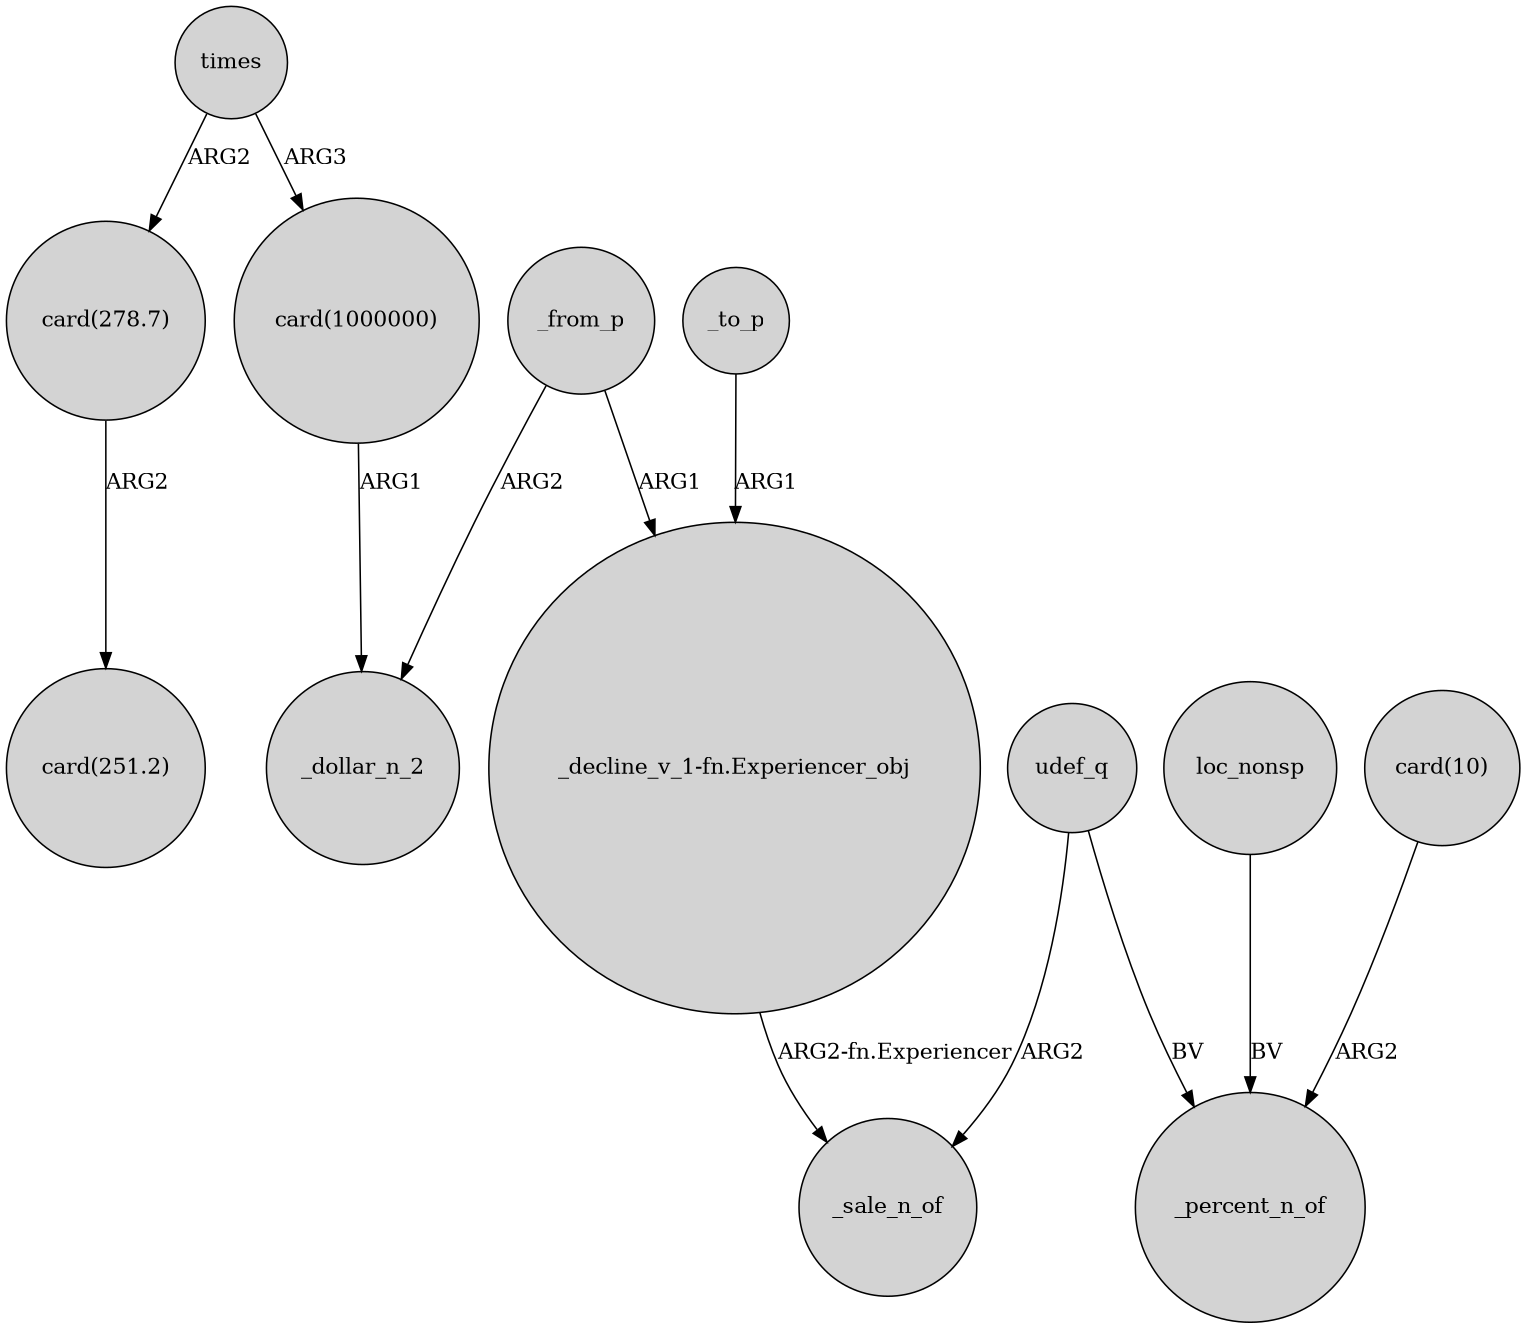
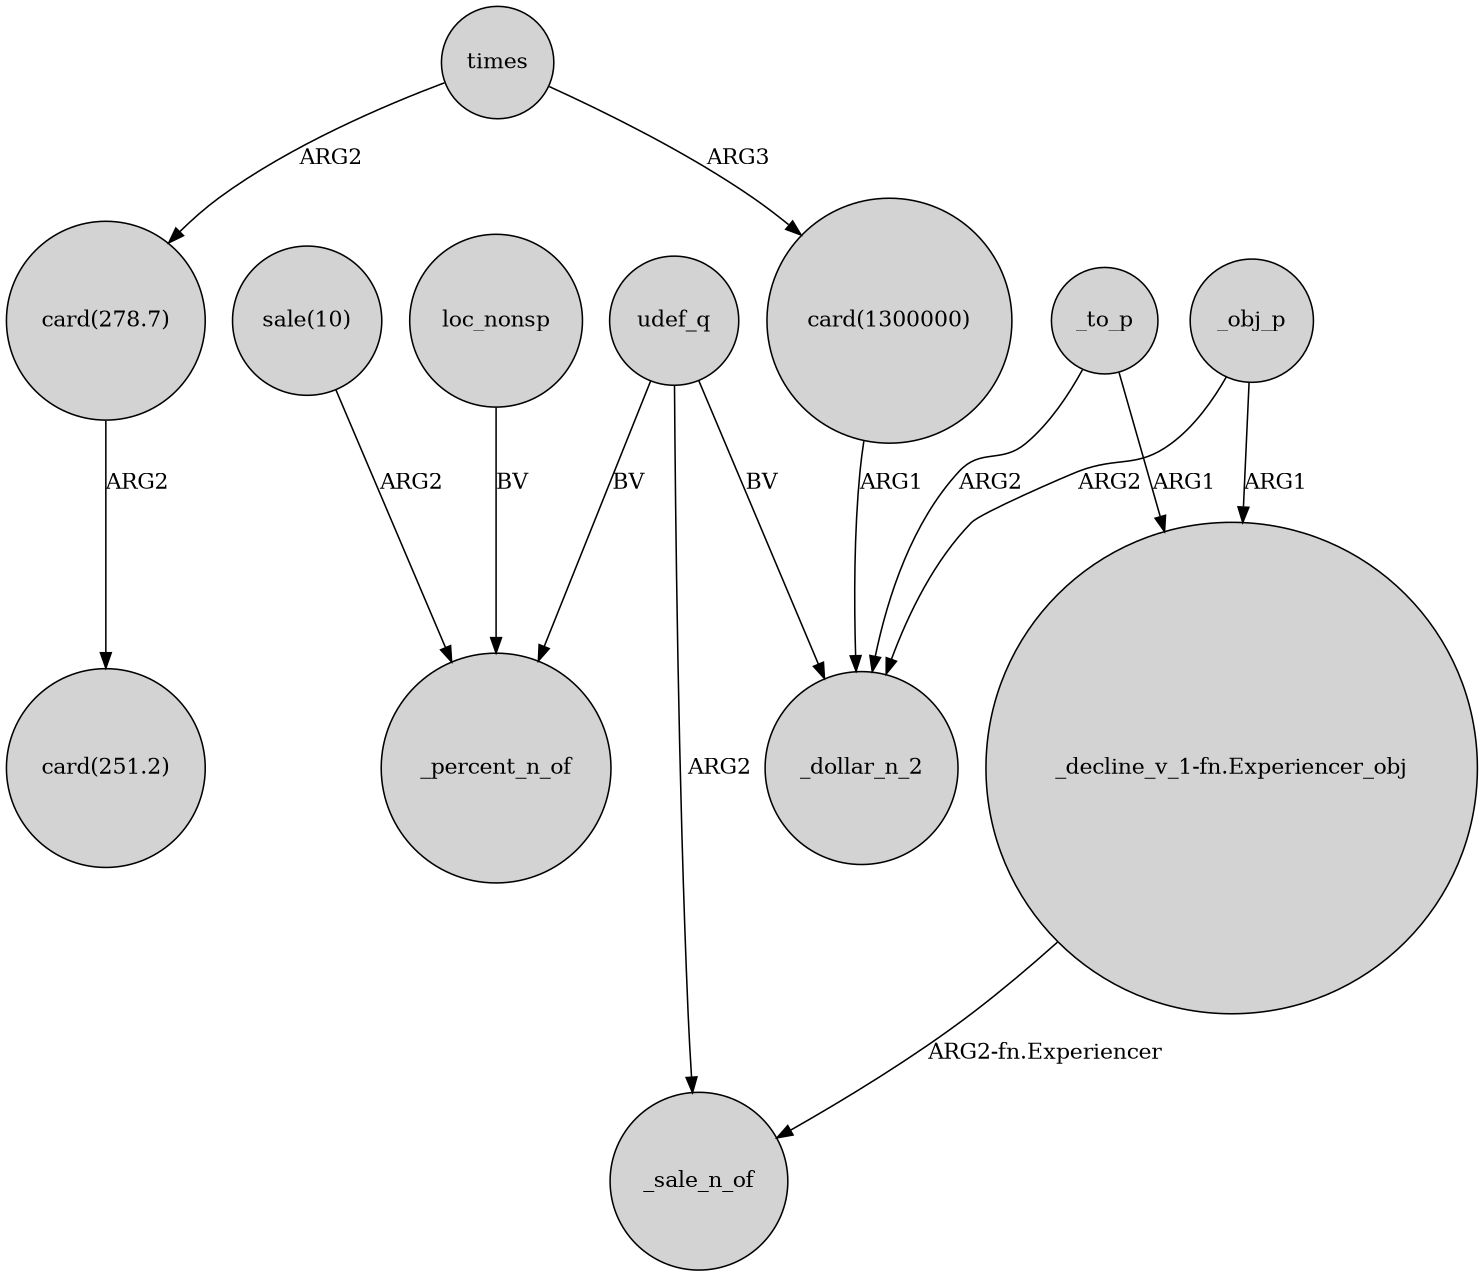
node "card(1000000)": label "card(1000000)" -> "card(1300000)"
node "_from_p": label "_from_p" -> "_obj_p"
edge "_to_p" -> "_dollar_n_2": added, label "ARG2"
edge "udef_q" -> "_dollar_n_2": added, label "BV"
node "card(10)": label "card(10)" -> "sale(10)"
